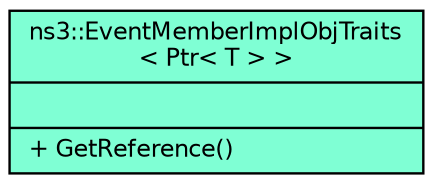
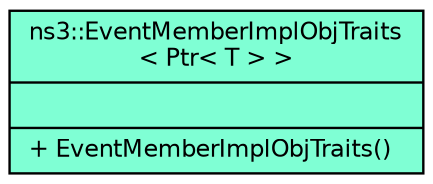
node "ns3::EventMemberImplObjTraits": text "+ GetReference()" -> "+ EventMemberImplObjTraits()"
